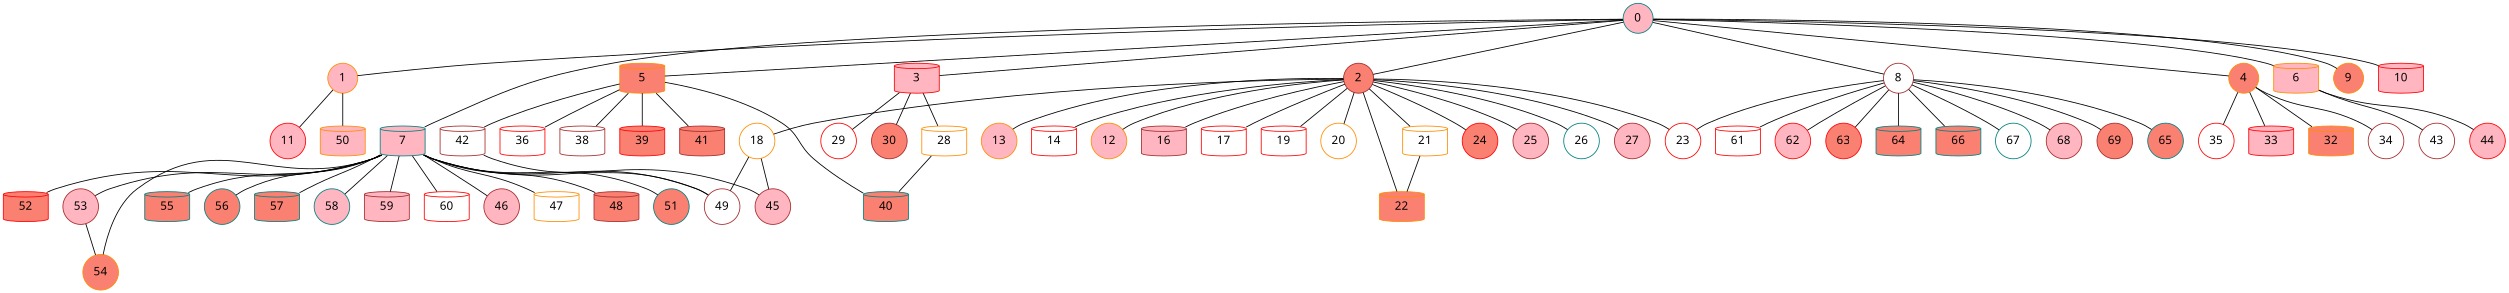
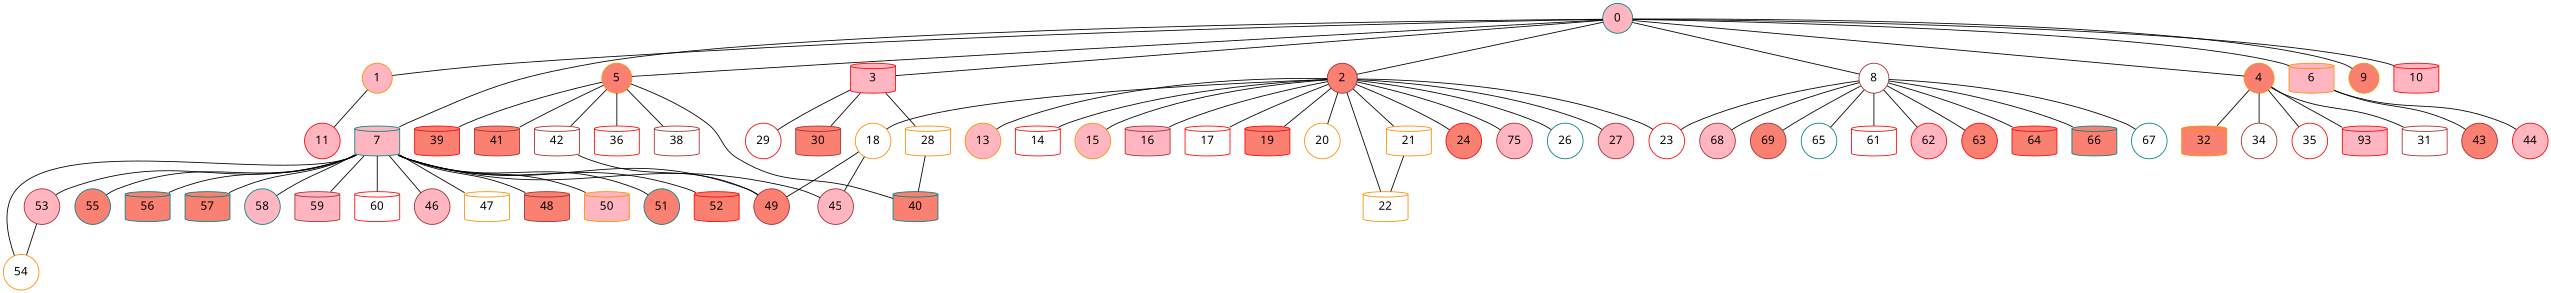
node "5": shape cylinder -> circle
edge "1" -- "50": now "7" -- "50"
node "30": shape circle -> cylinder
node "12": label "12" -> "15"
node "19": fillcolor white -> salmon
node "25": label "25" -> "75"
node "64": color teal -> red
node "65": fillcolor salmon -> white
node "33": label "33" -> "93"
node "31": added
node "43": fillcolor white -> salmon
node "55": shape cylinder -> circle
node "56": shape circle -> cylinder
node "49": fillcolor white -> salmon
node "22": fillcolor salmon -> white
node "54": fillcolor salmon -> white
